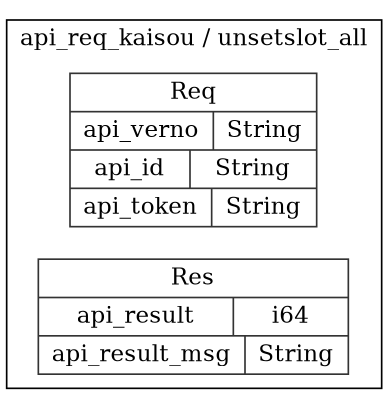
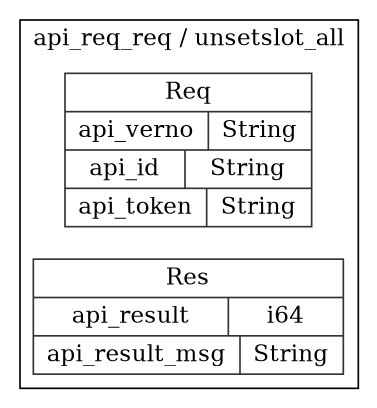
cluster "api_req_kaisou / unsetslot_all": label "api_req_kaisou / unsetslot_all" -> "api_req_req / unsetslot_all"
